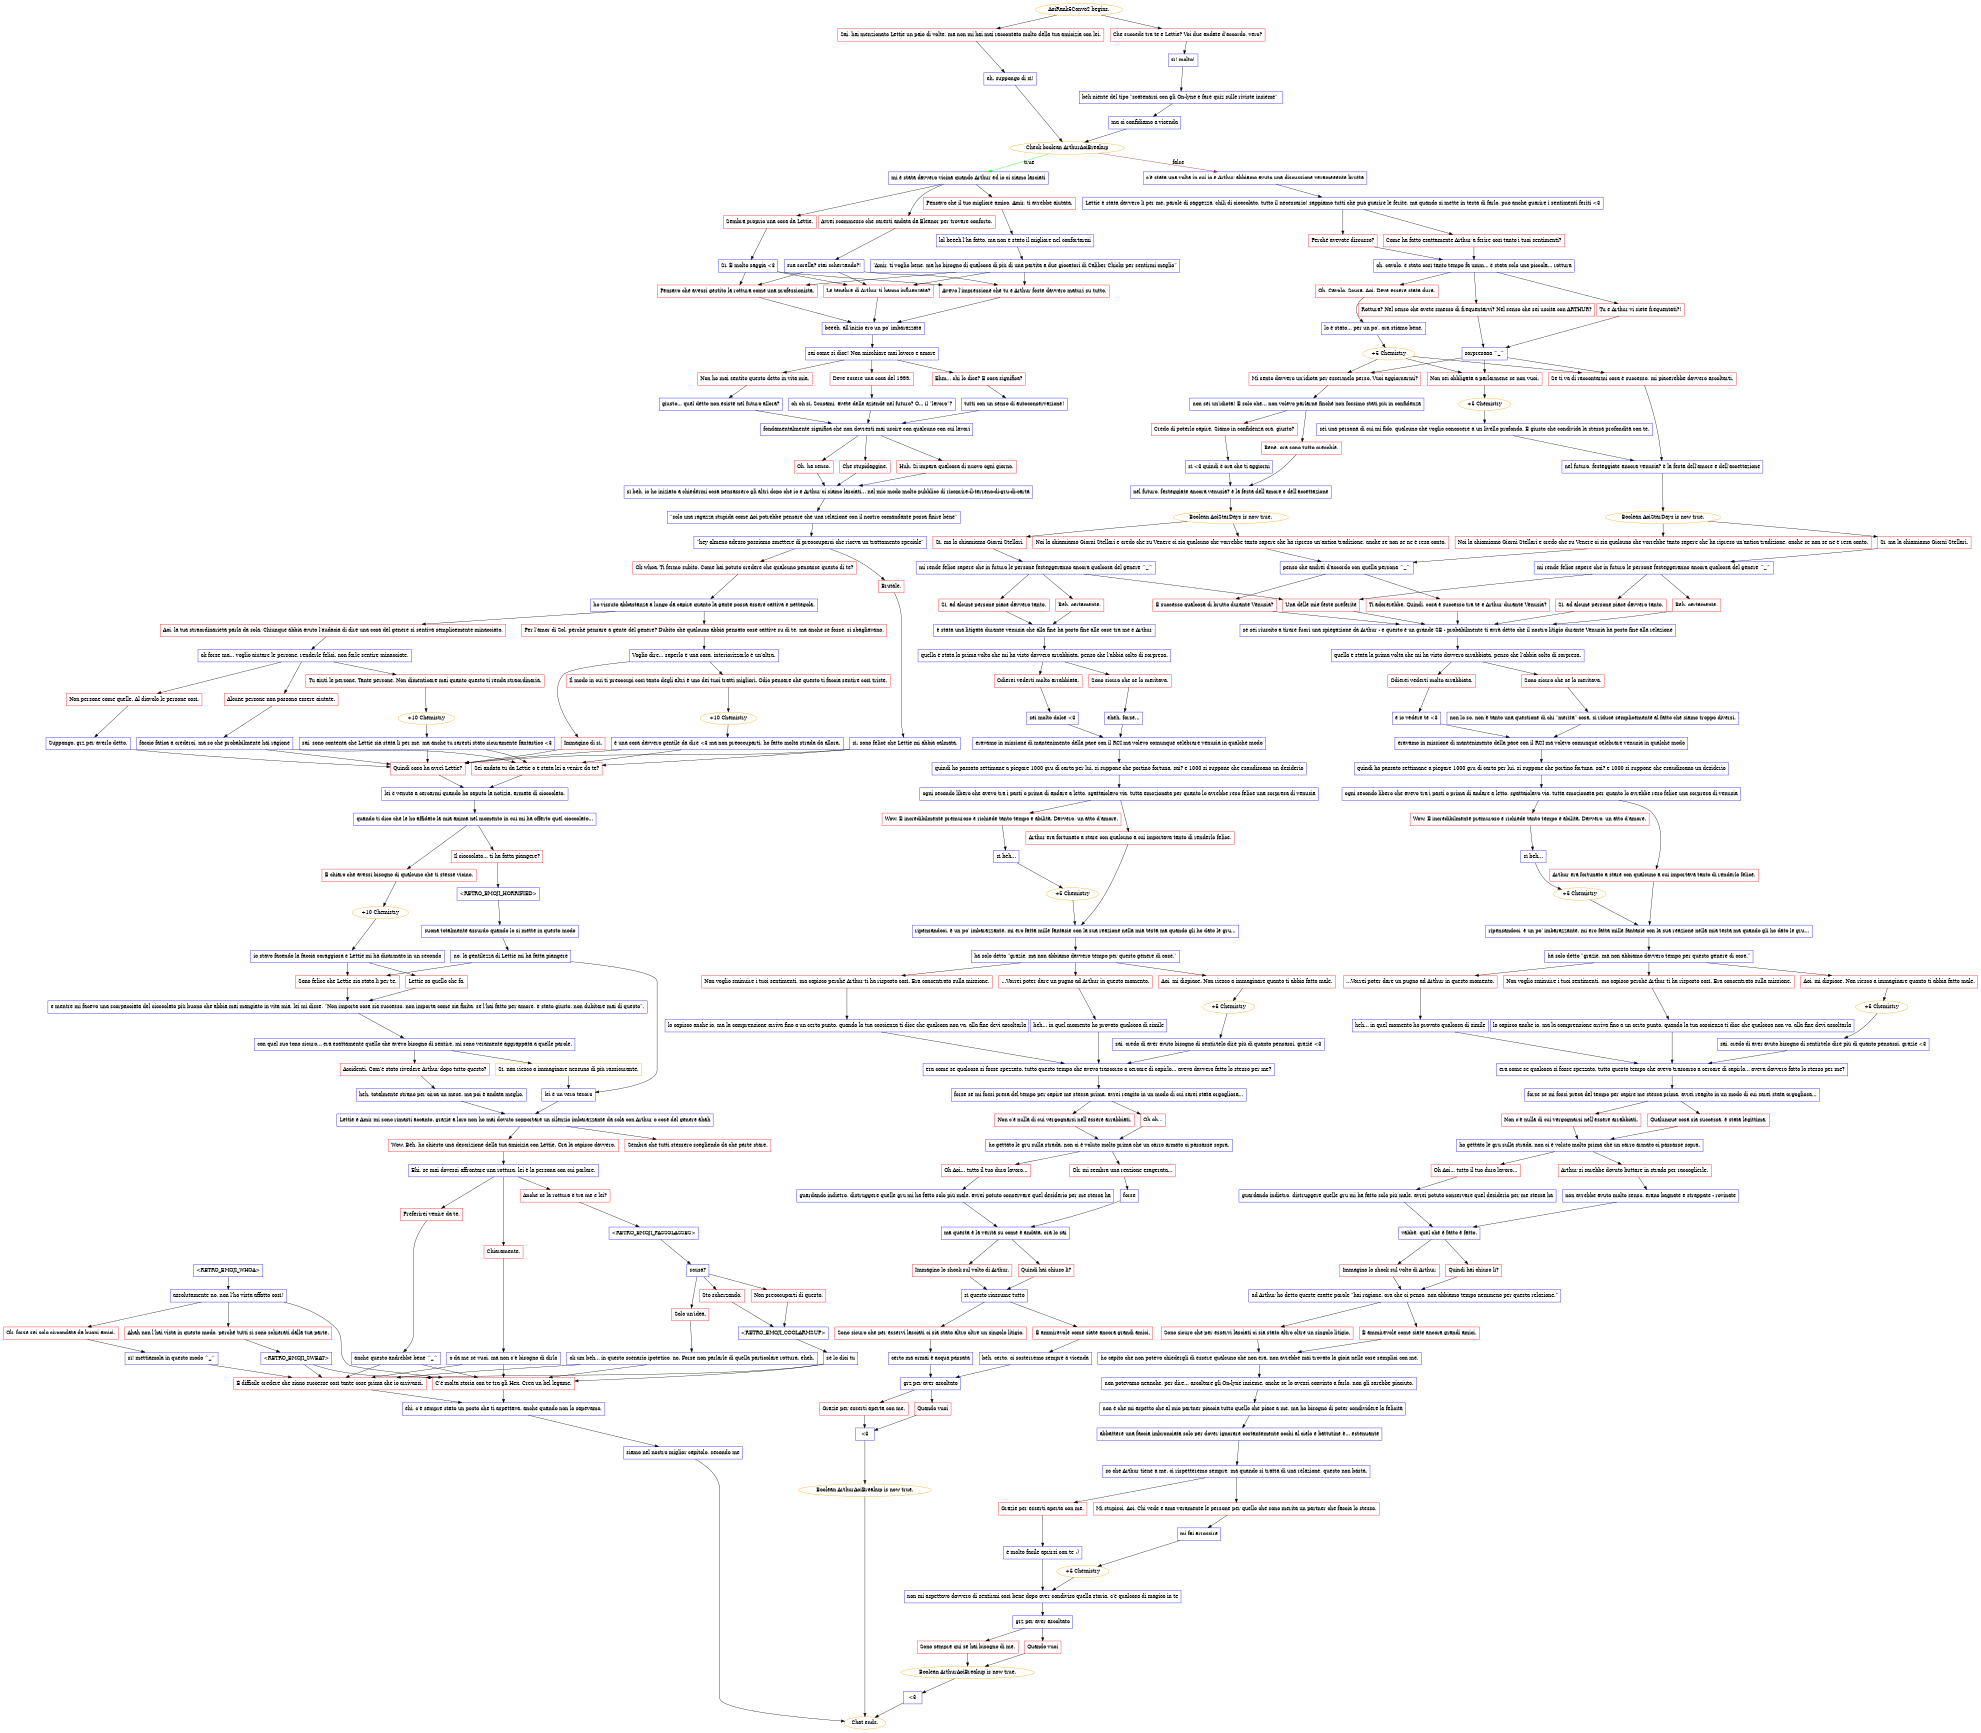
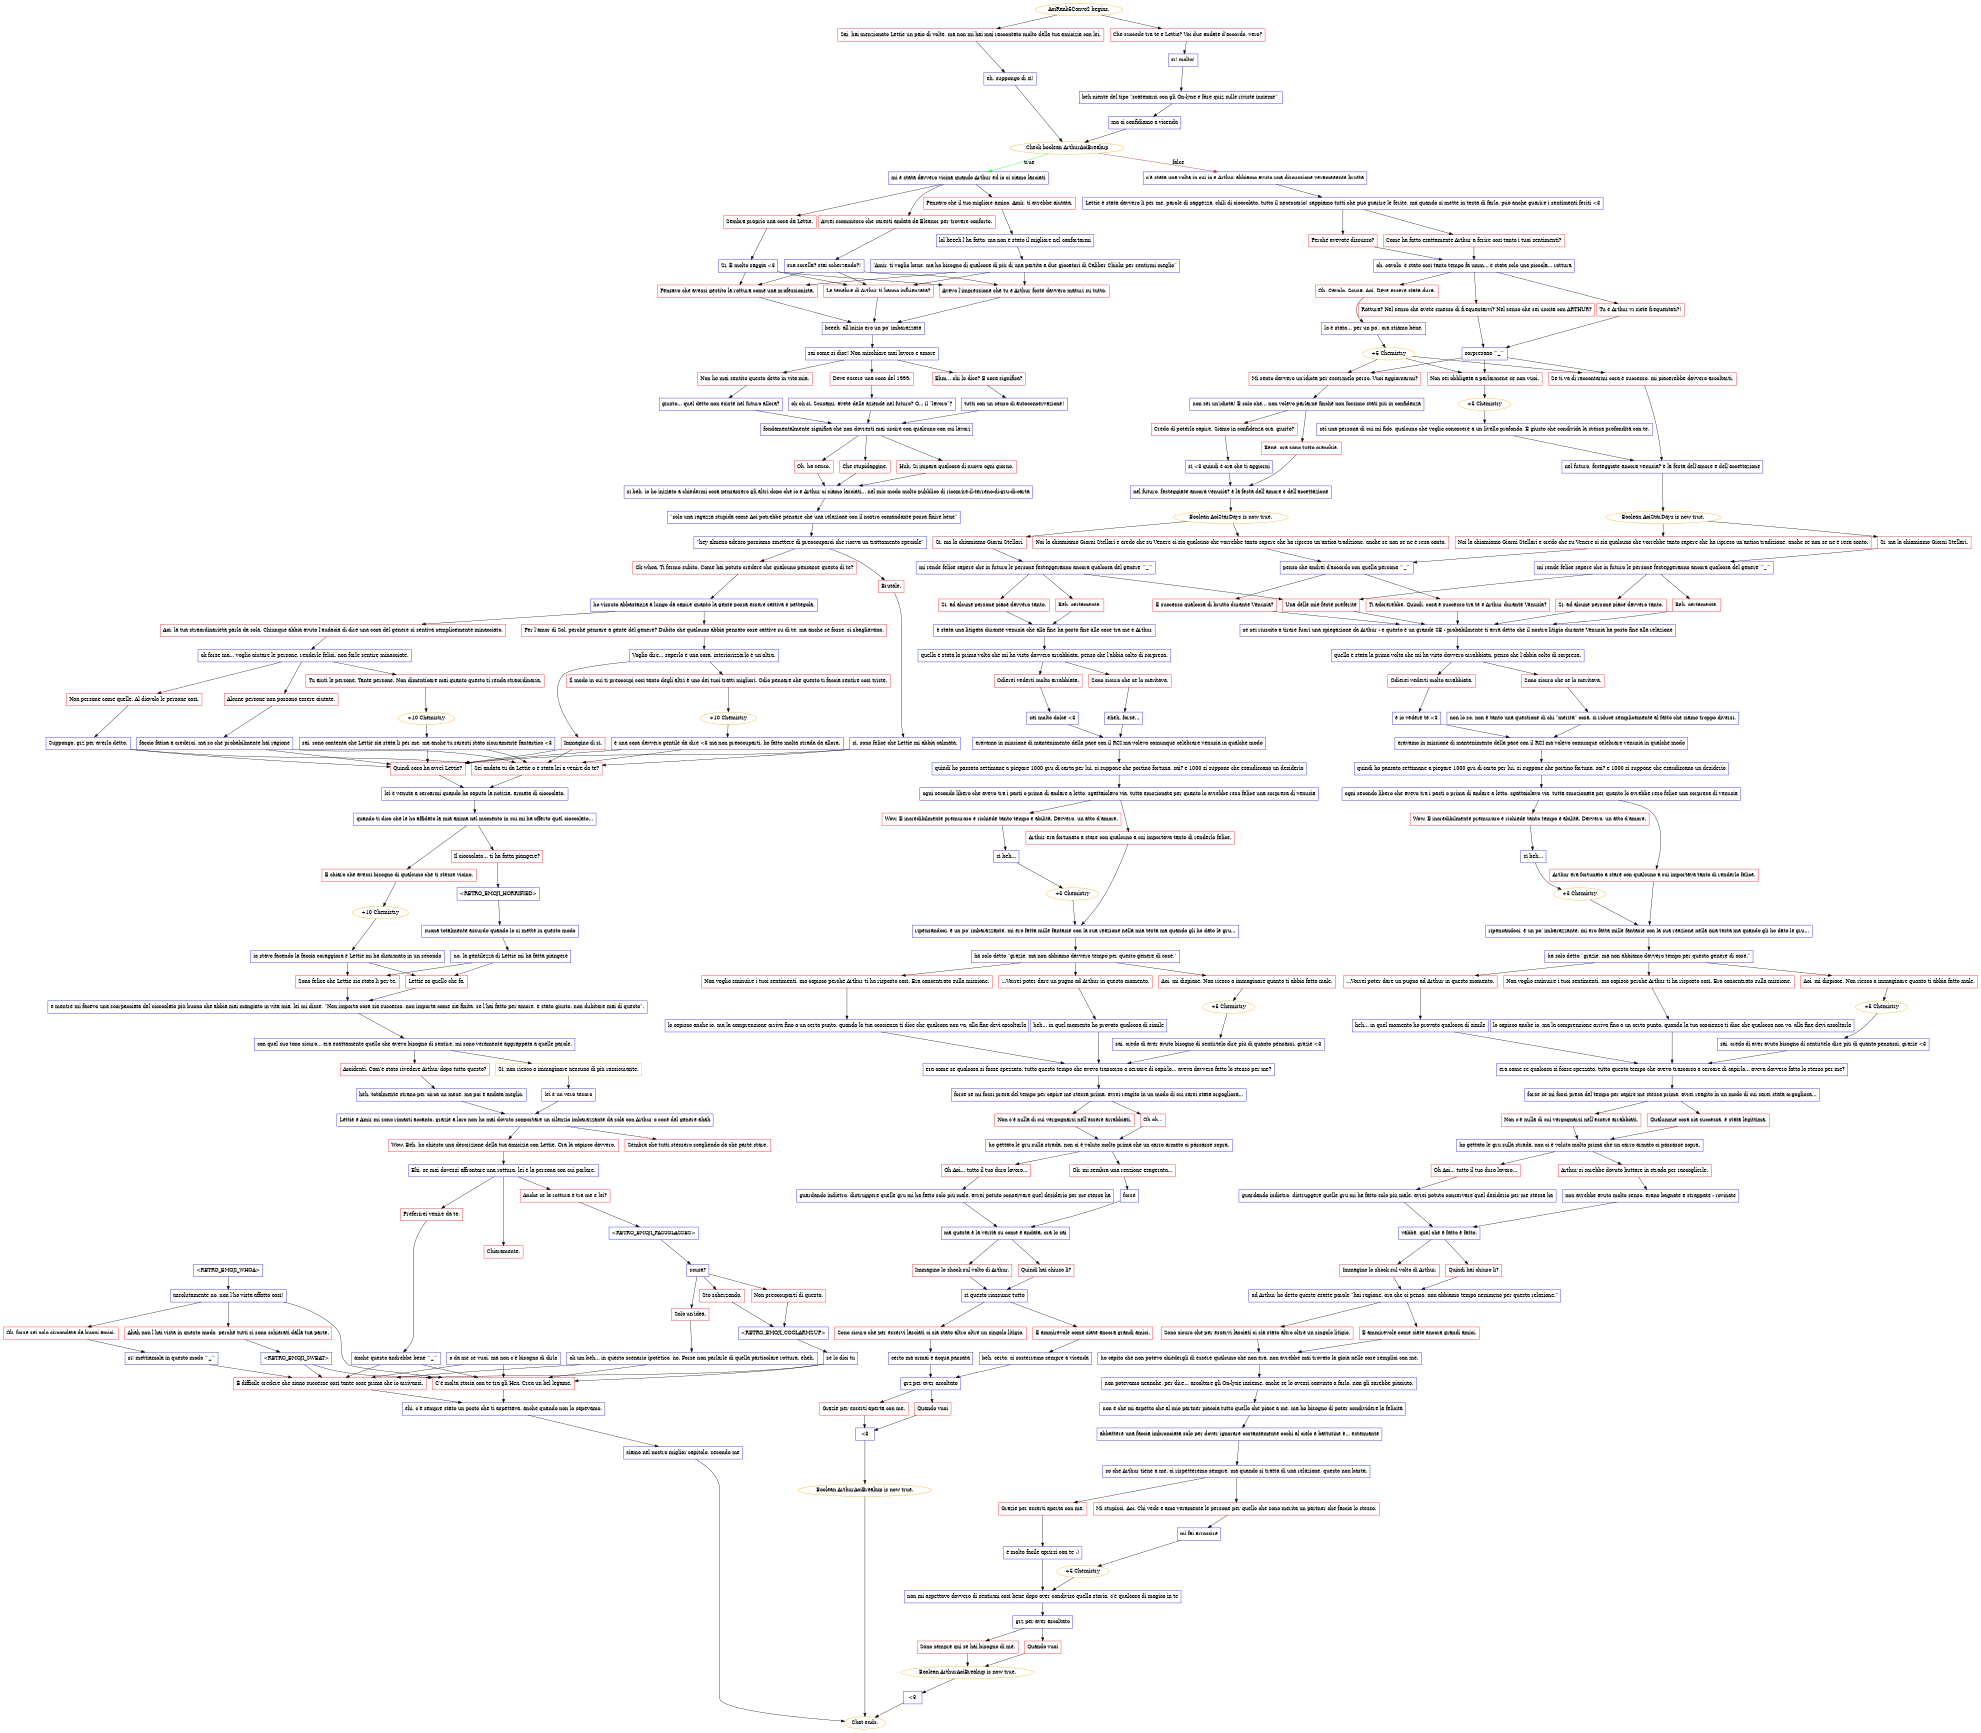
edge "Immagino di sì." -> "Sei andata tu da Lettie o è stata lei a venire da te?": added
edge "Suppongo. grz per averlo detto." -> "Sei andata tu da Lettie o è stata lei a venire da te?": added
edge "no, la gentilezza di Lettie mi ha fatta piangere" -> "lei è un vero tesoro": now "no, la gentilezza di Lettie mi ha fatta piangere" -> "Lettie sa quello che fa."
edge "Chiaramente." -> "o da me se vuoi, ma non c'è bisogno di dirlo": removed
